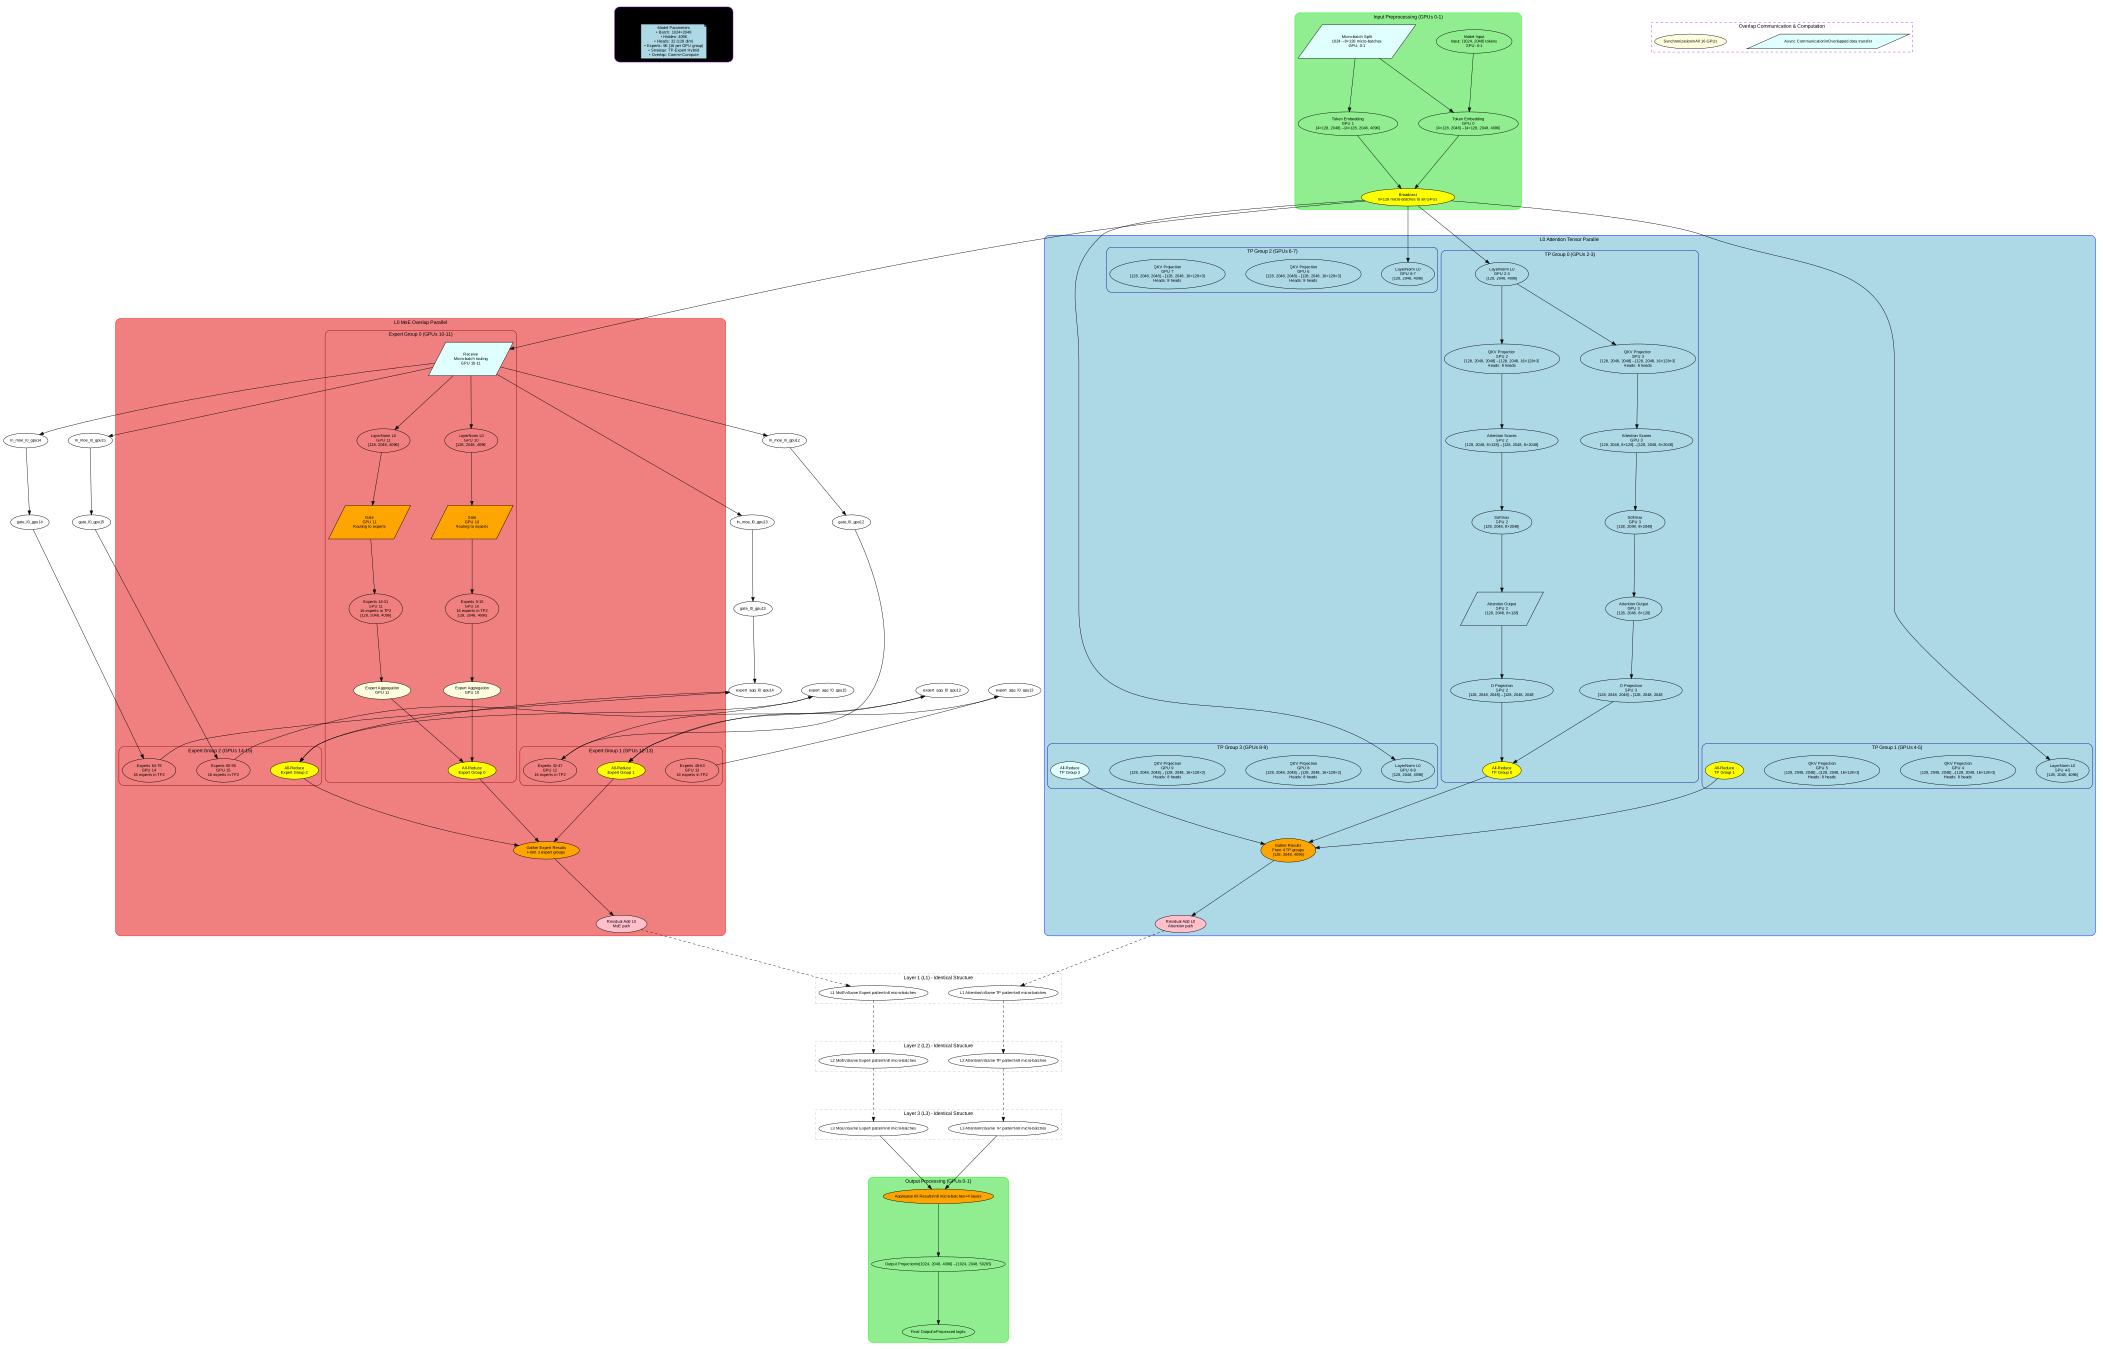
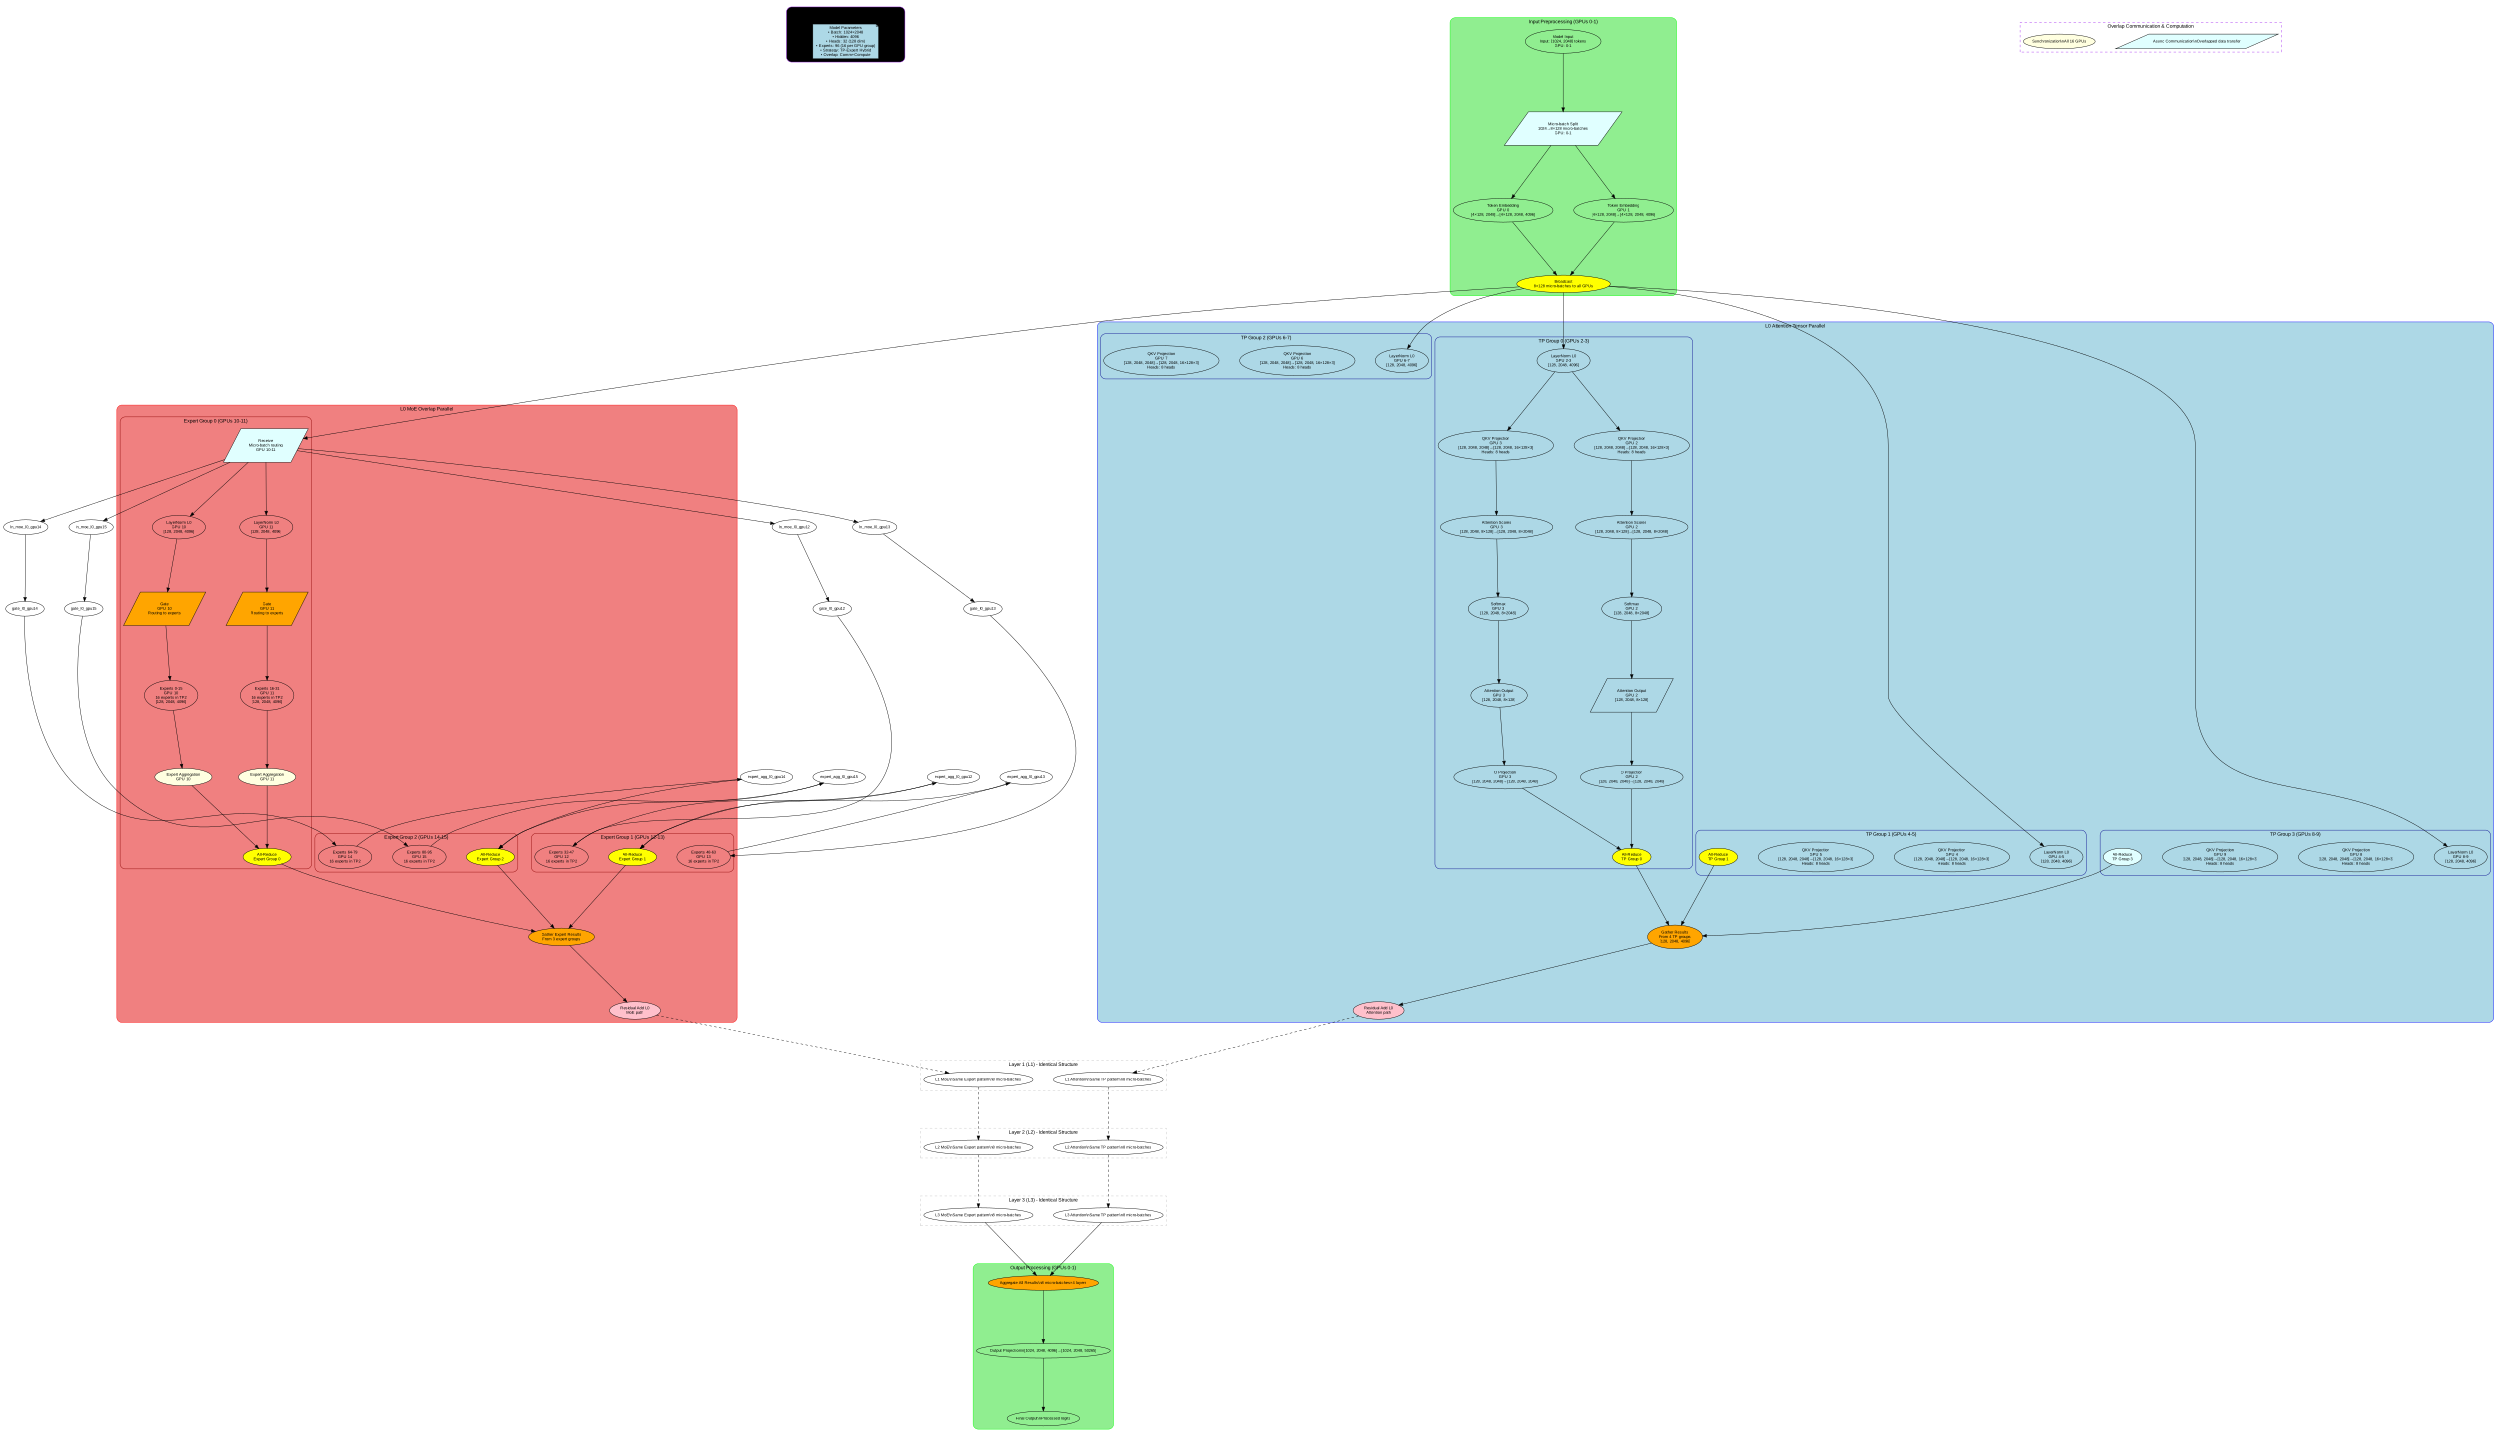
edge "Model Input Input: [1024, 2048] tokens GPU: 0-1" -> "Token Embedding GPU 0 [4×128, 2048]→[4×128, 2048, 4096]": now "Model Input Input: [1024, 2048] tokens GPU: 0-1" -> "Micro-batch Split 1024→8×128 micro-batches GPU: 0-1"
edge "gate_l0_gpu13" -> "expert_agg_l0_gpu14": now "gate_l0_gpu13" -> "Experts 48-63 GPU 13 16 experts in TP2"
